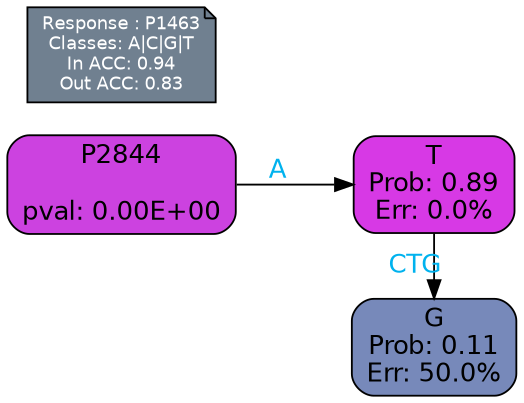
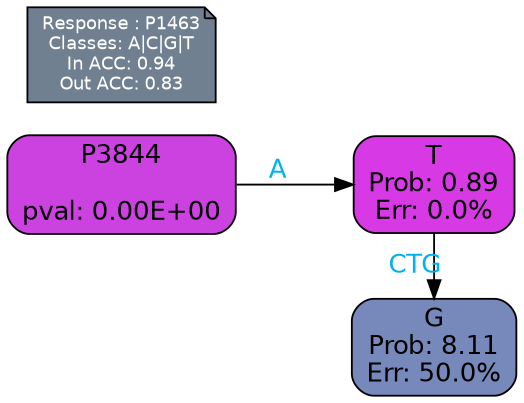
node "P2844 pval: 0.00E+00": label "P2844 pval: 0.00E+00" -> "P3844 pval: 0.00E+00"
node "G Prob: 0.11 Err: 50.0%": label "G Prob: 0.11 Err: 50.0%" -> "G Prob: 8.11 Err: 50.0%"
